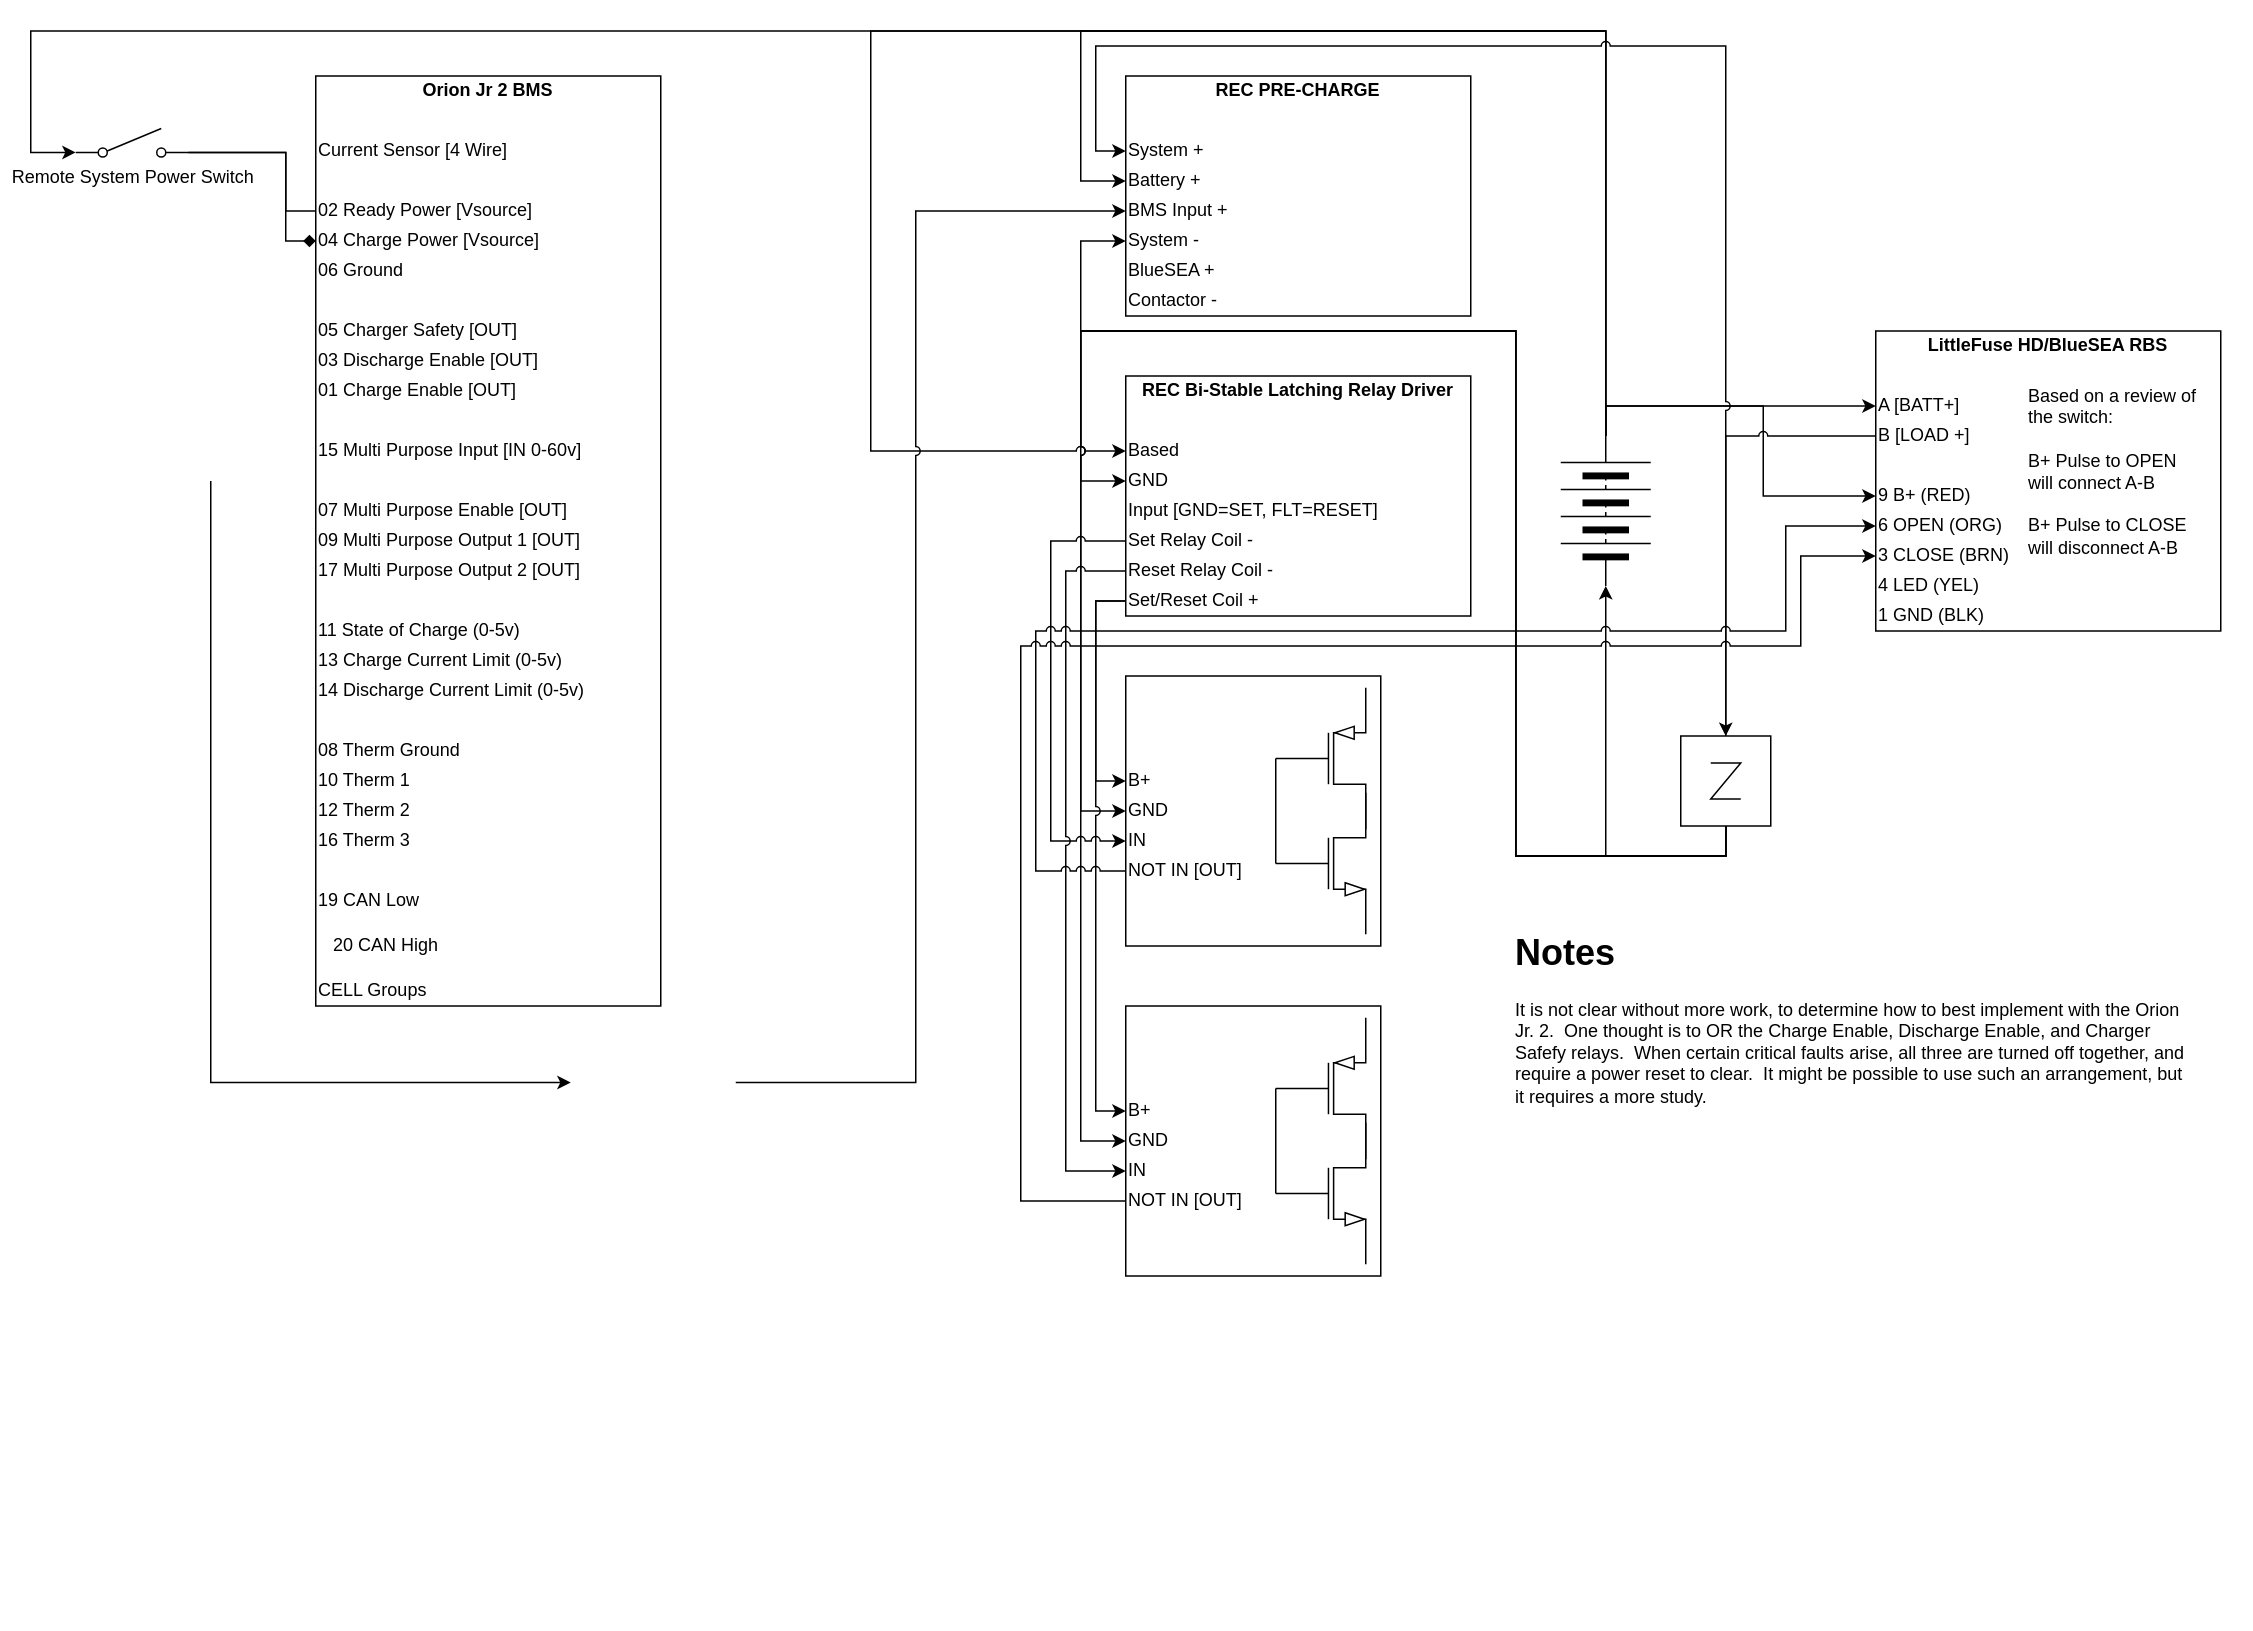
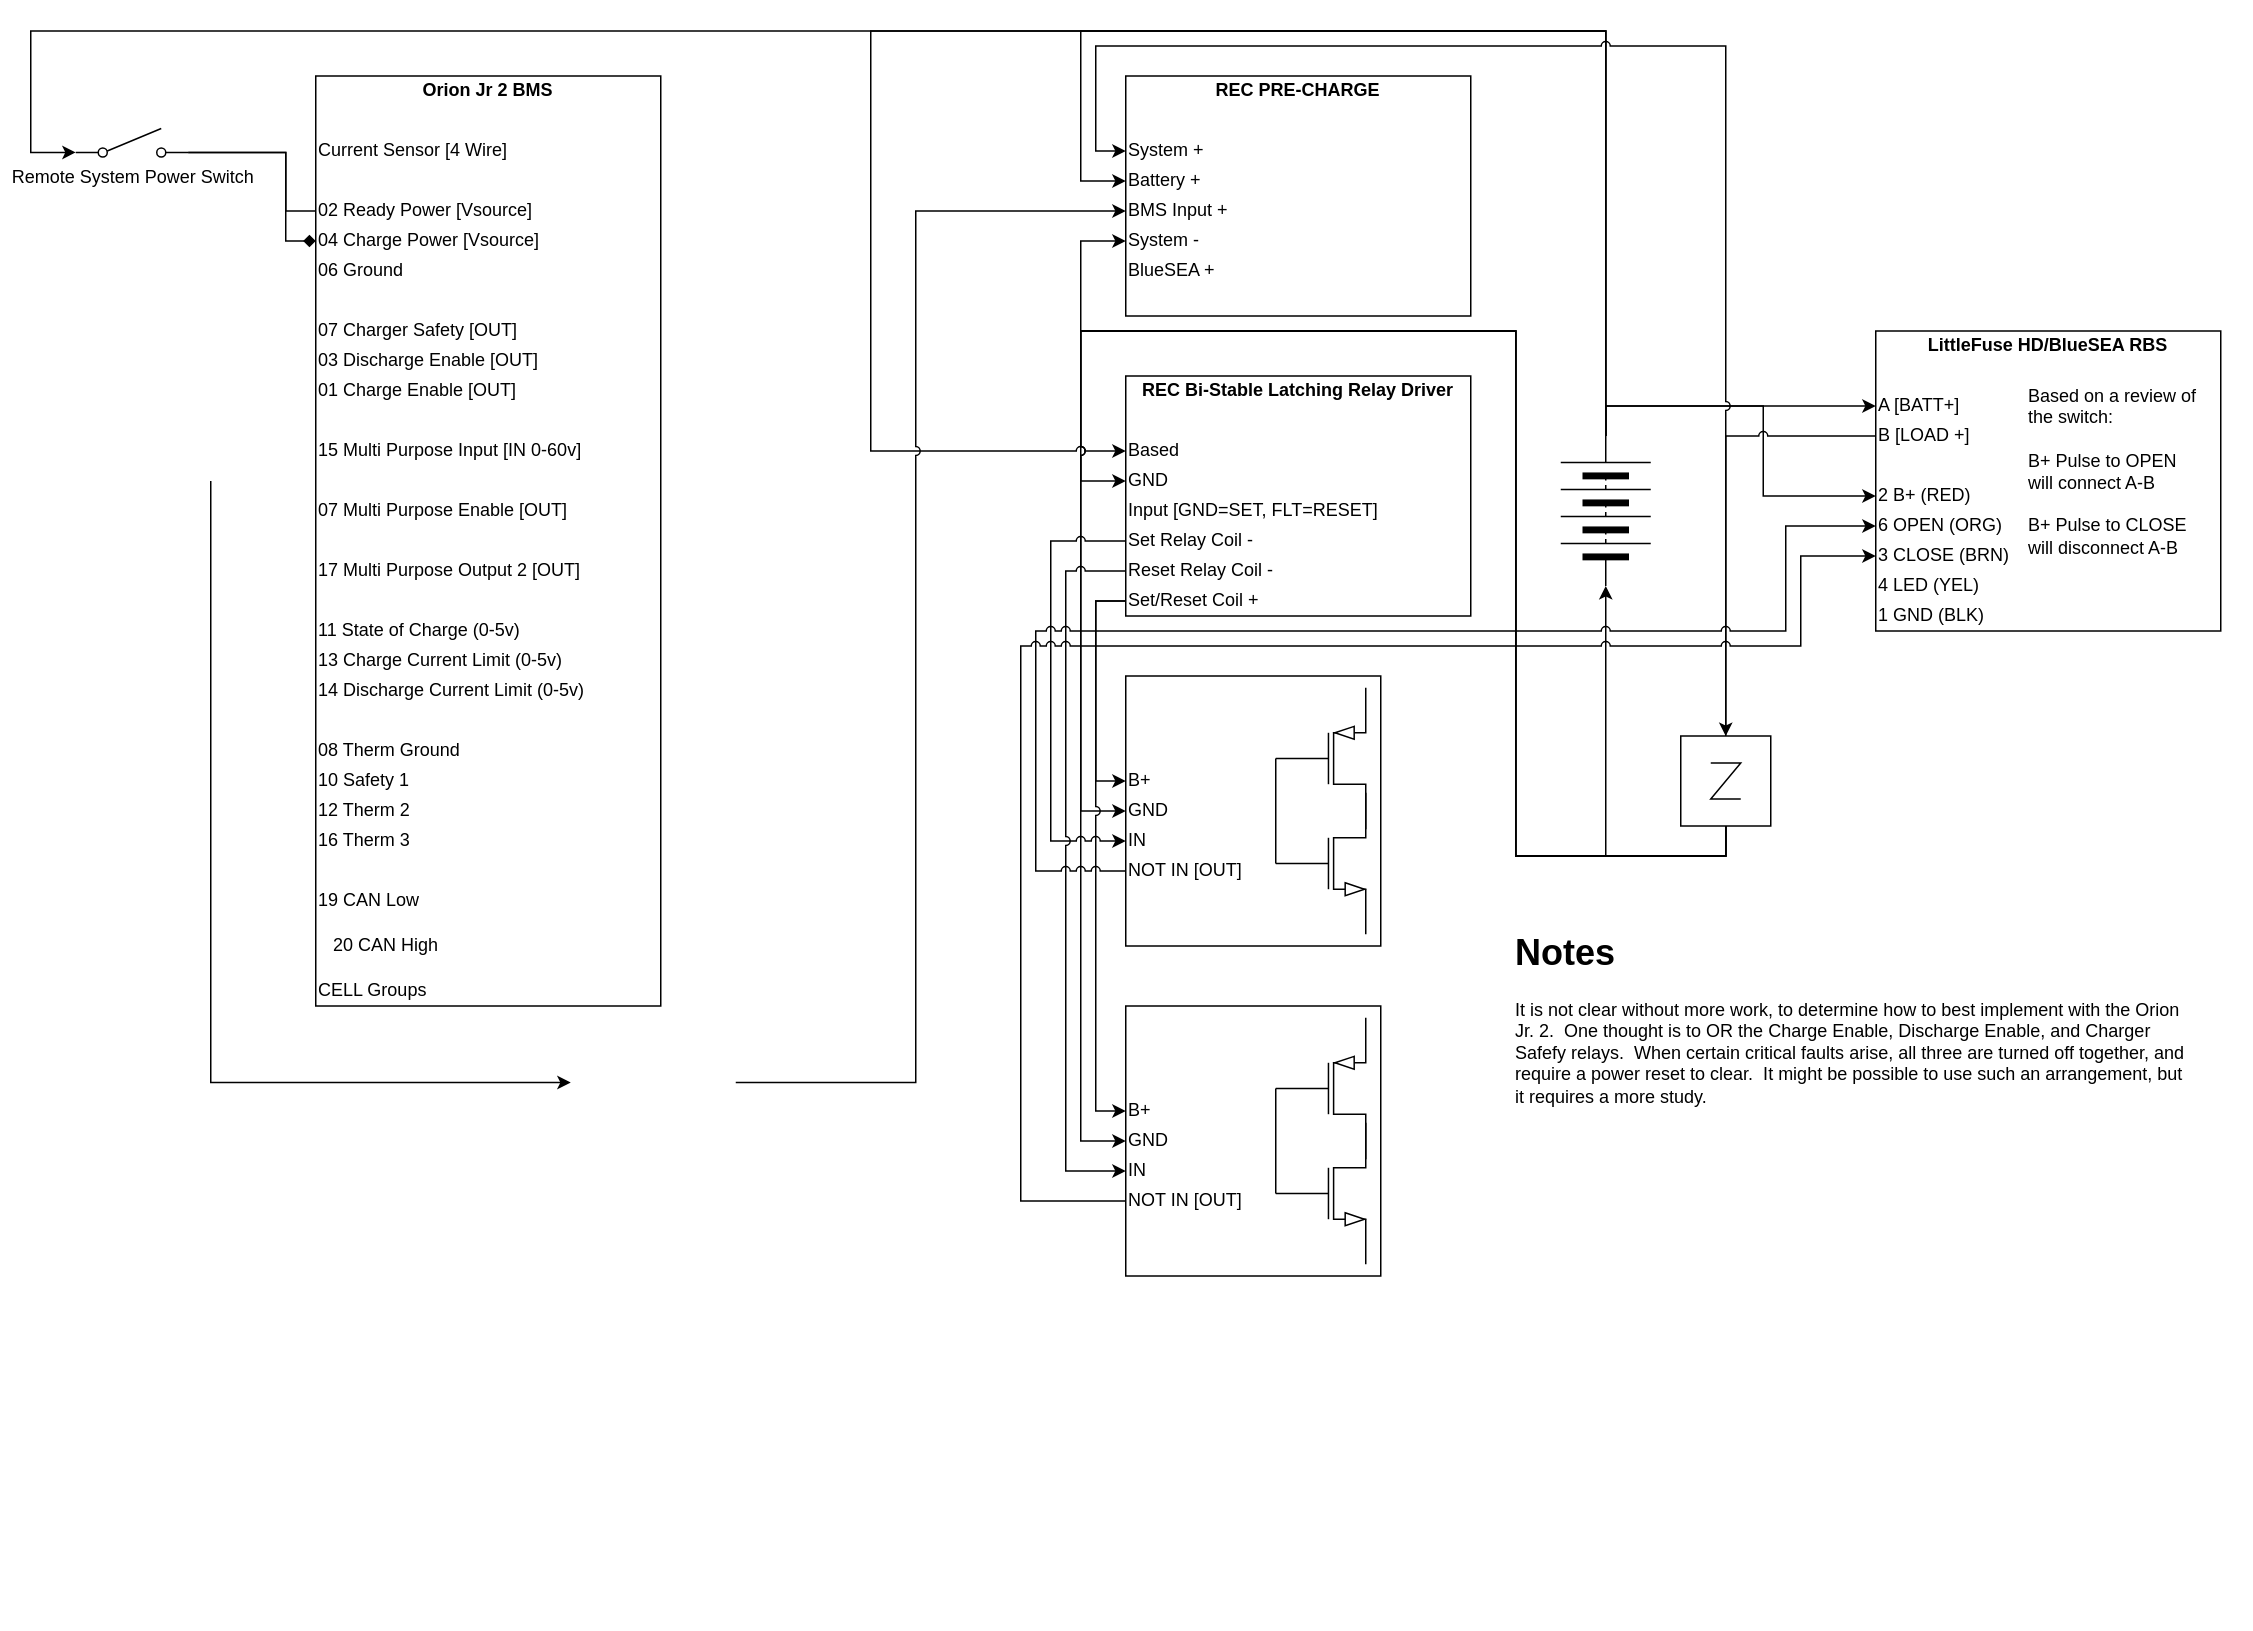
node "Contactor -": removed
node "05 Charger Safety [OUT]": label "05 Charger Safety [OUT]" -> "07 Charger Safety [OUT]"
node "9 B+ (RED)": label "9 B+ (RED)" -> "2 B+ (RED)"
node "09 Multi Purpose Output 1 [OUT]": removed
node "10 Therm 1": label "10 Therm 1" -> "10 Safety 1"
